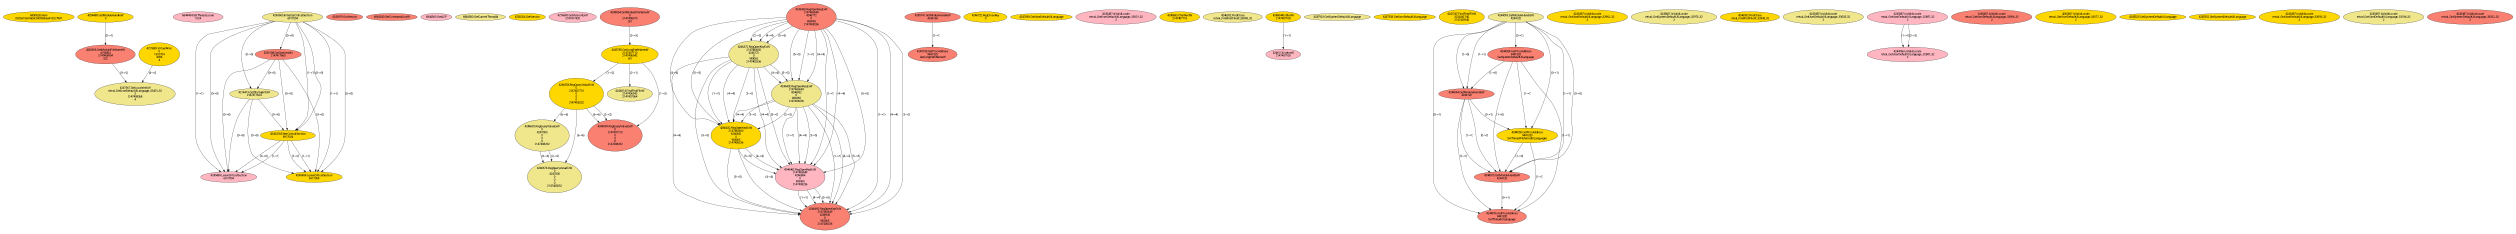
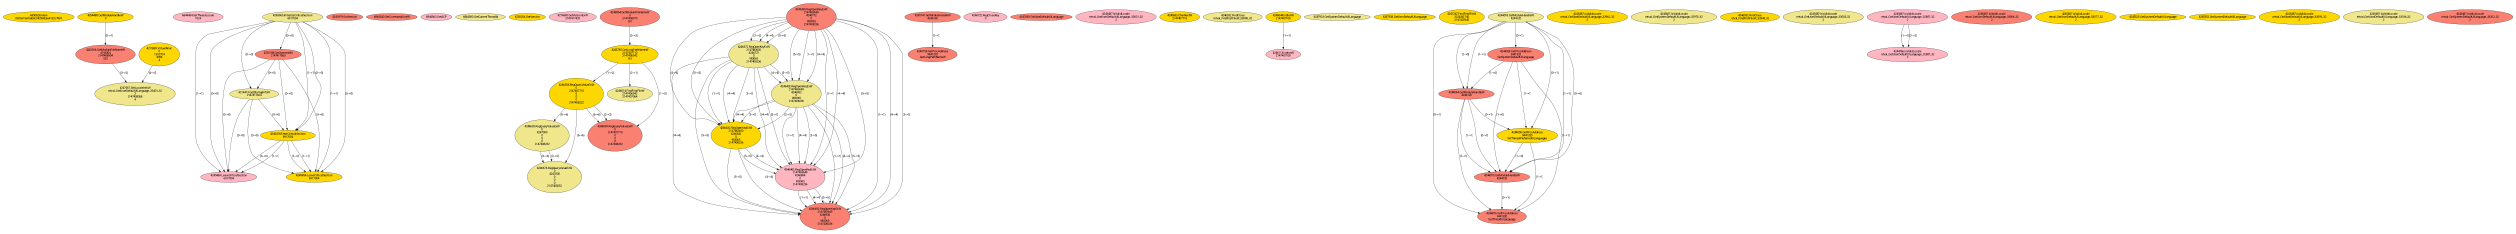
node "4246722.RegCloseKey 0": fillcolor gold -> lightpink
node "4247883.GetUserDefaultUILanguage": fillcolor gold -> salmon
